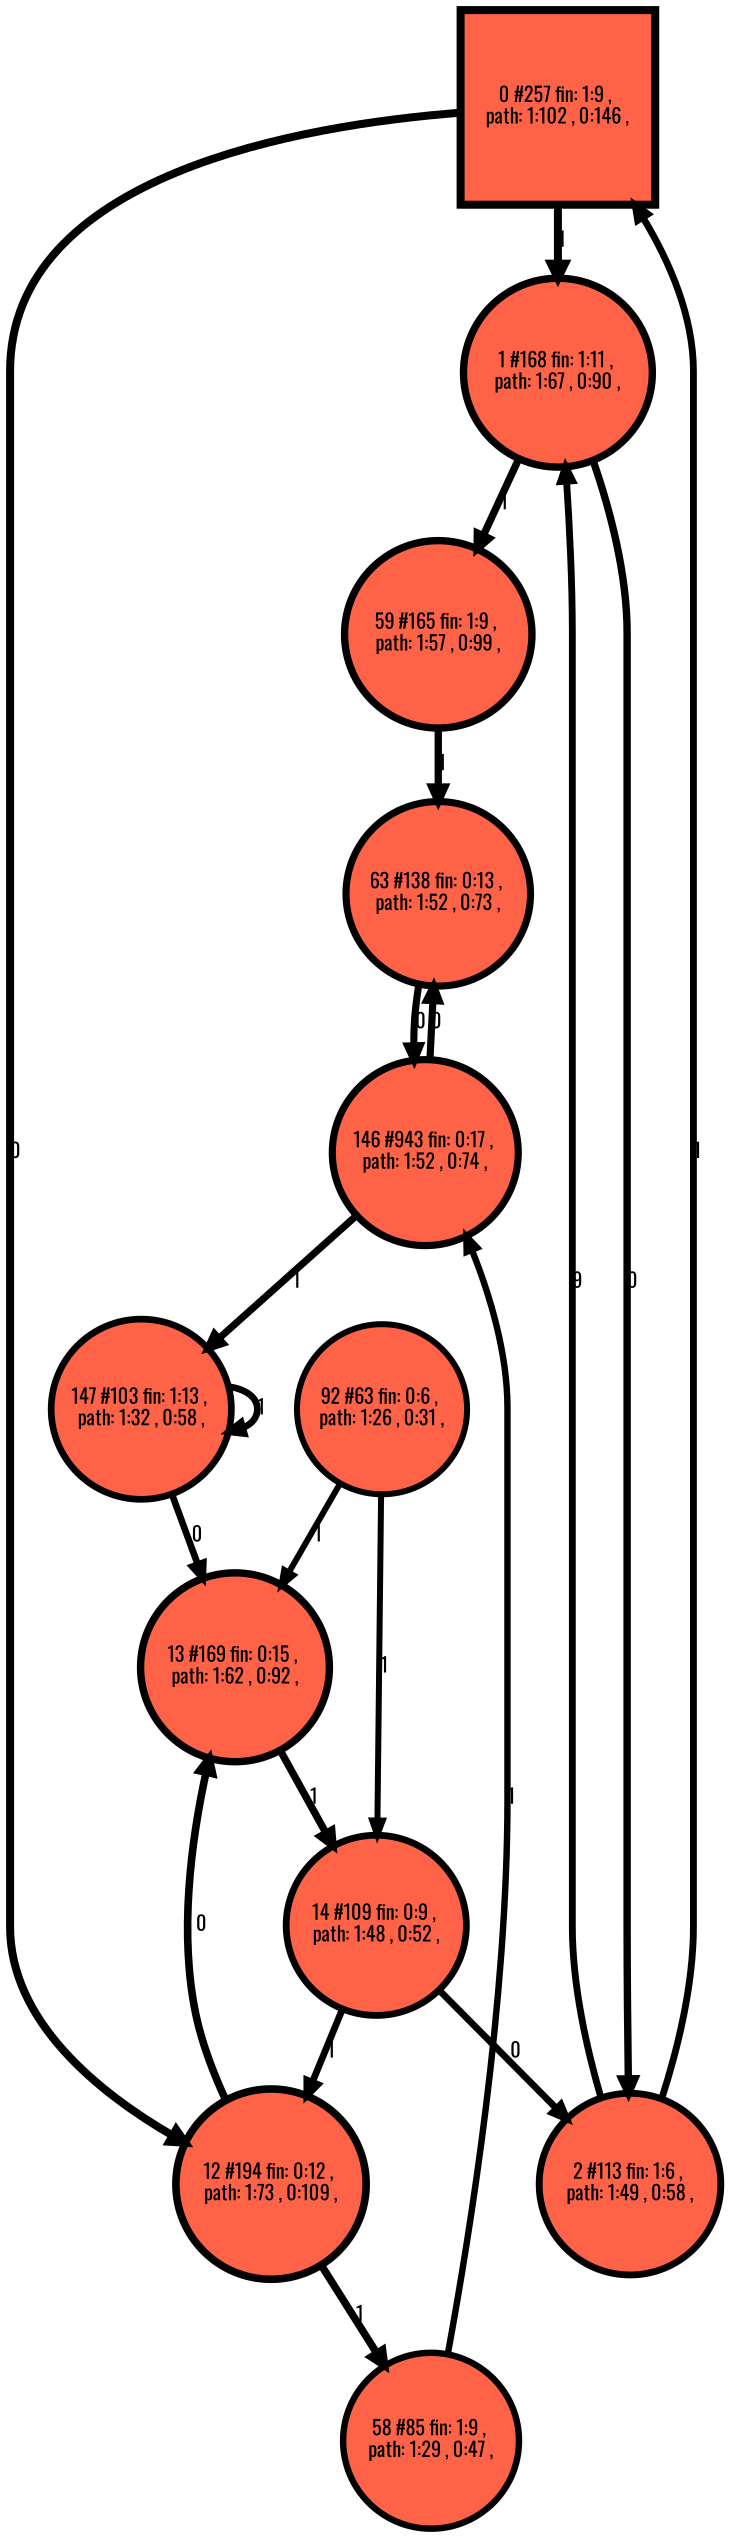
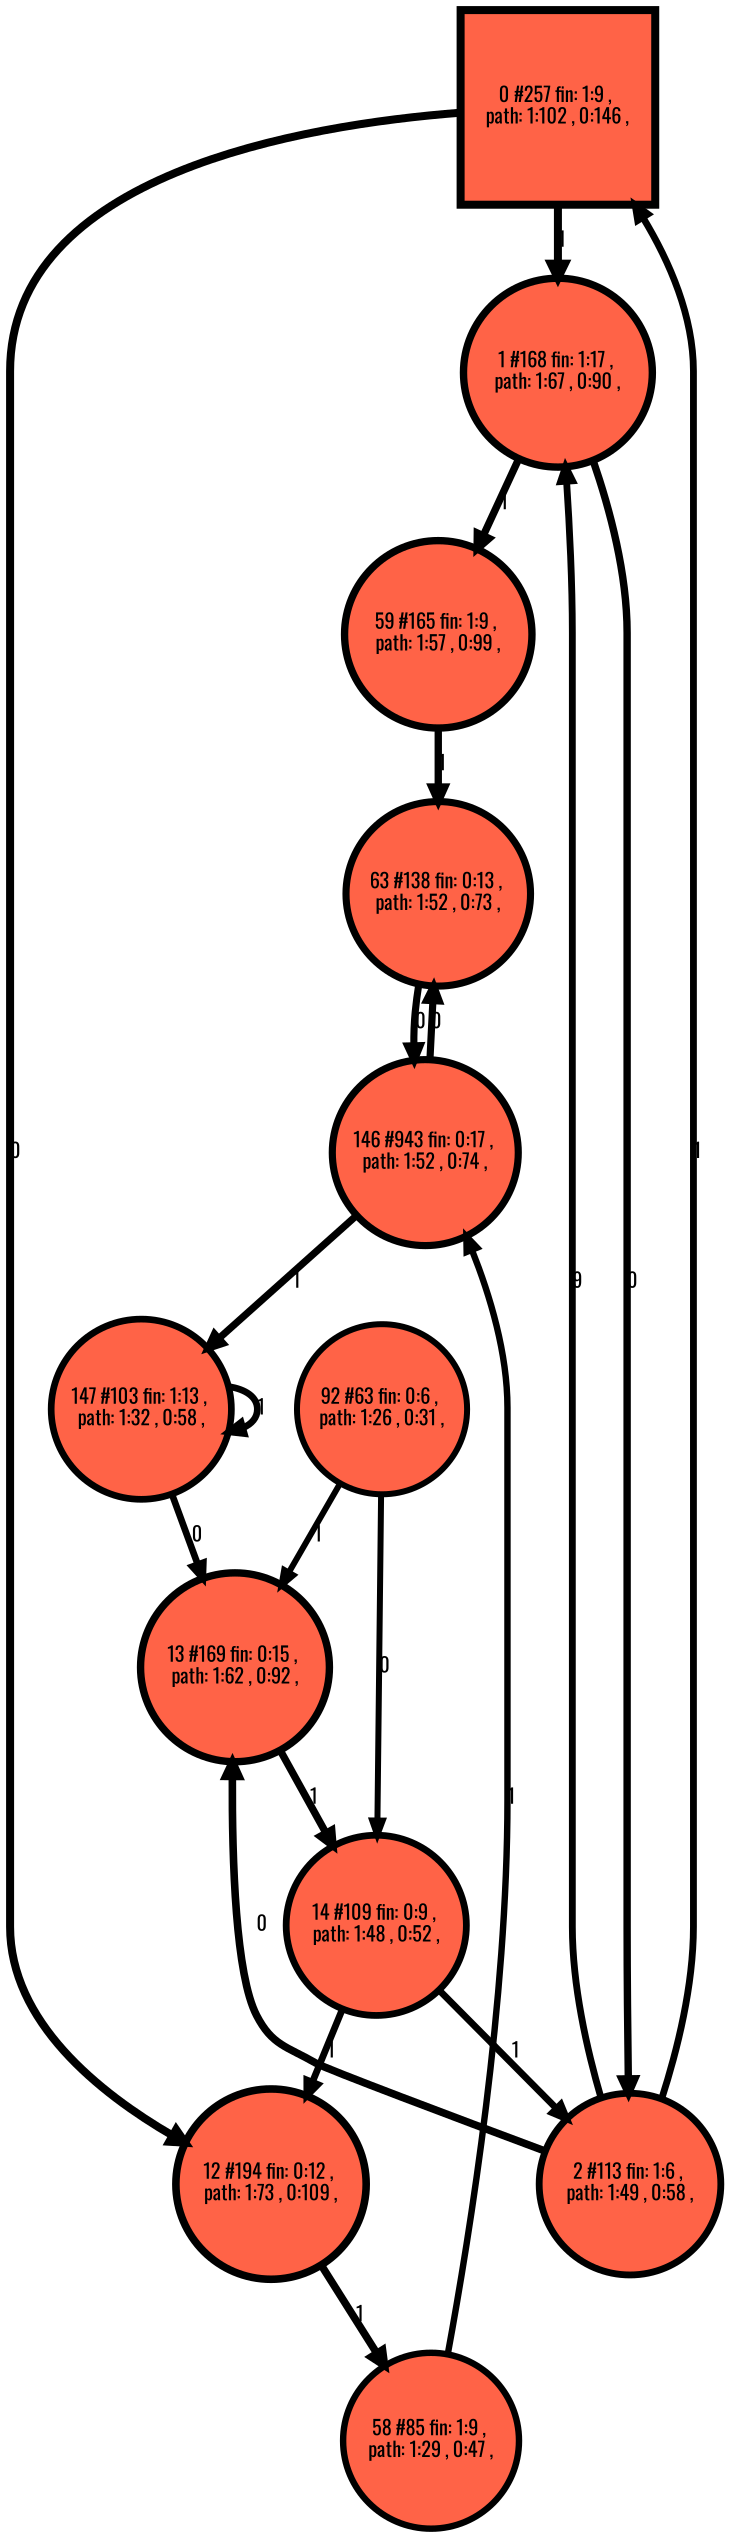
node "1 #168 fin: 1:11 , path: 1:67 , 0:90 ,": label "1 #168 fin: 1:11 , path: 1:67 , 0:90 ," -> "1 #168 fin: 1:17 , path: 1:67 , 0:90 ,"
edge "92 #63 fin: 0:6 , path: 1:26 , 0:31 ," -> "14 #109 fin: 0:9 , path: 1:48 , 0:52 ,": label "1 " -> "0 "
edge "12 #194 fin: 0:12 , path: 1:73 , 0:109 ," -> "13 #169 fin: 0:15 , path: 1:62 , 0:92 ,": now "2 #113 fin: 1:6 , path: 1:49 , 0:58 ," -> "13 #169 fin: 0:15 , path: 1:62 , 0:92 ,"
edge "14 #109 fin: 0:9 , path: 1:48 , 0:52 ," -> "2 #113 fin: 1:6 , path: 1:49 , 0:58 ,": label "0 " -> "1 "
